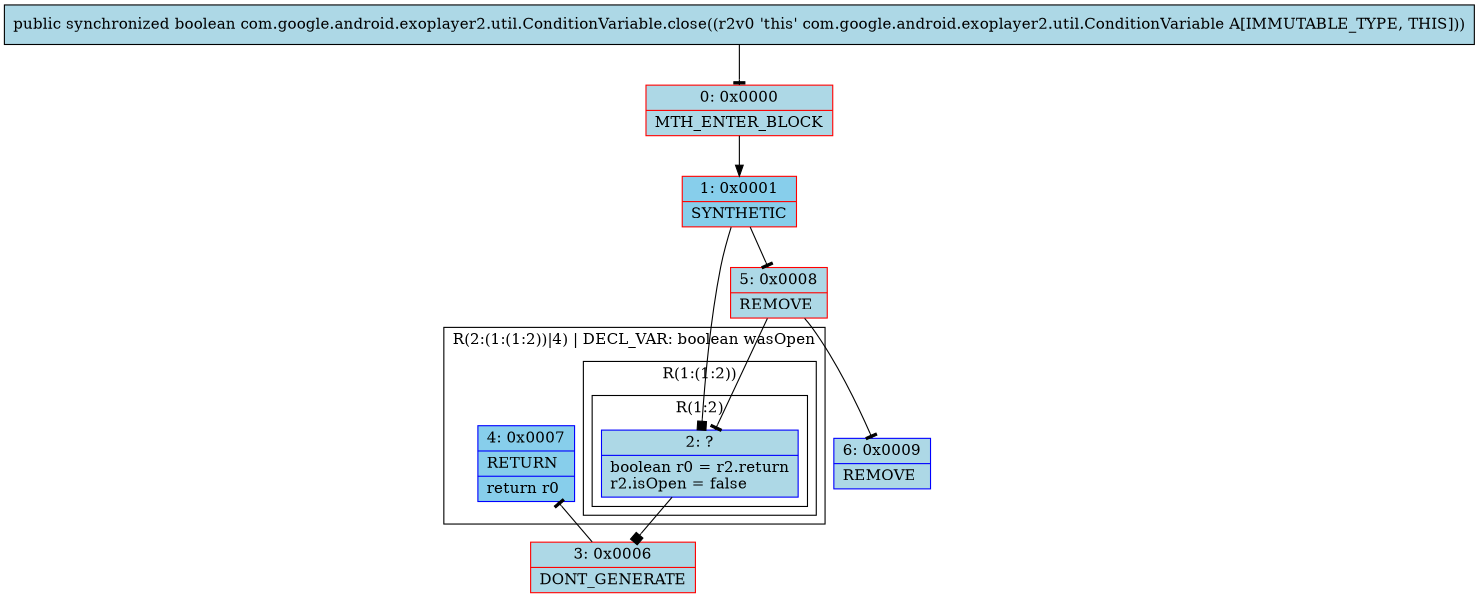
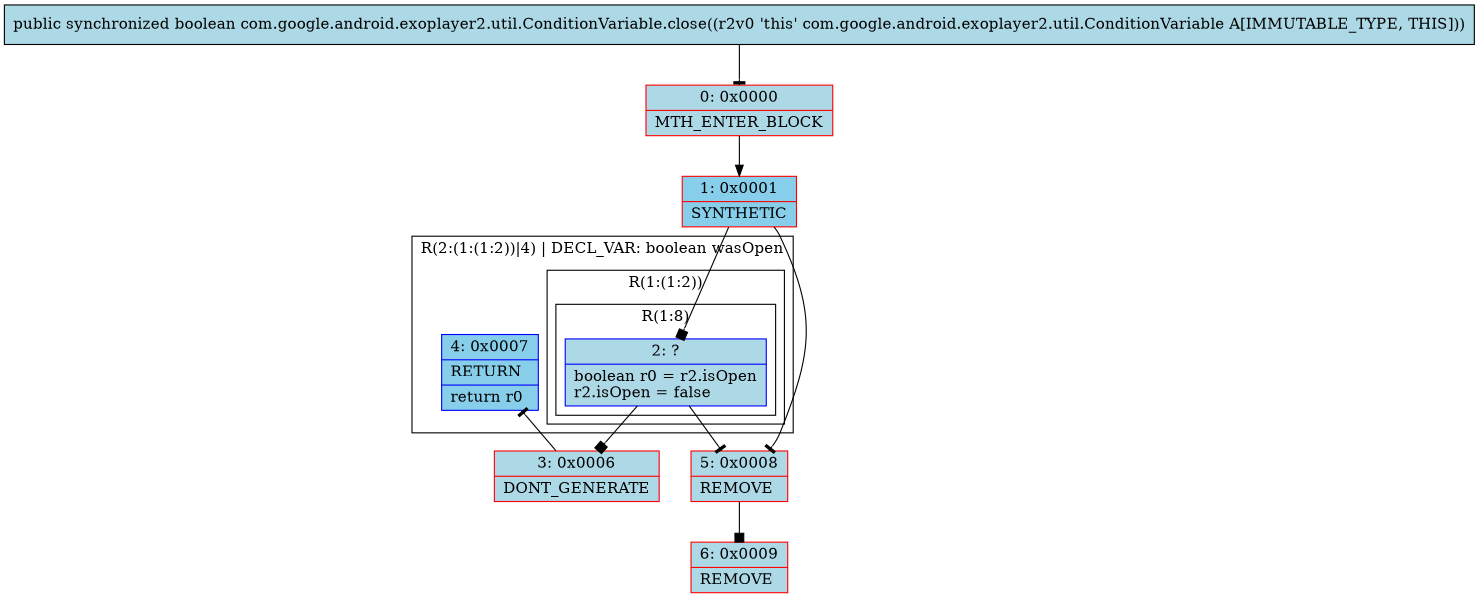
edge "5: 0x0008" -> "2: ?": reversed
edge "5: 0x0008" -> "6: 0x0009": arrowhead tee -> box
cluster "R(1:2)": label "R(1:2)" -> "R(1:8)"
node "6: 0x0009": color blue -> red
node "2: ?": text "boolean r0 = r2.return" -> "boolean r0 = r2.isOpen"
